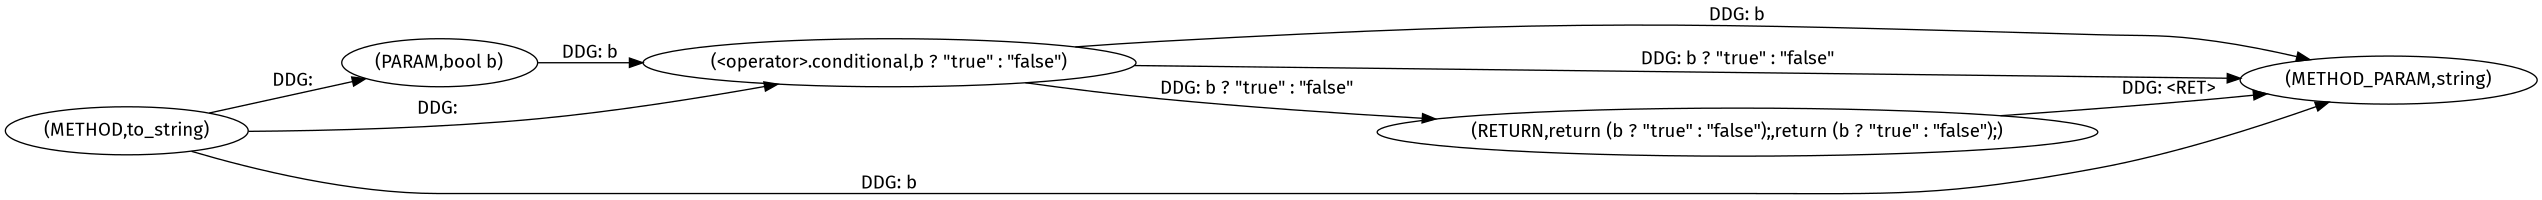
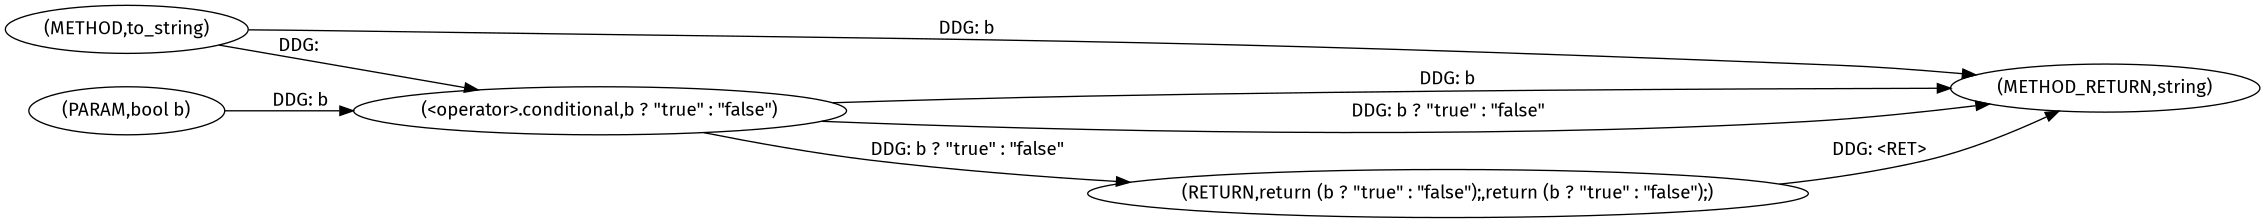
node "(METHOD_PARAM,string)": label "(METHOD_PARAM,string)" -> "(METHOD_RETURN,string)"
edge "(METHOD,to_string)" -> "(PARAM,bool b)": removed, label "DDG:"
